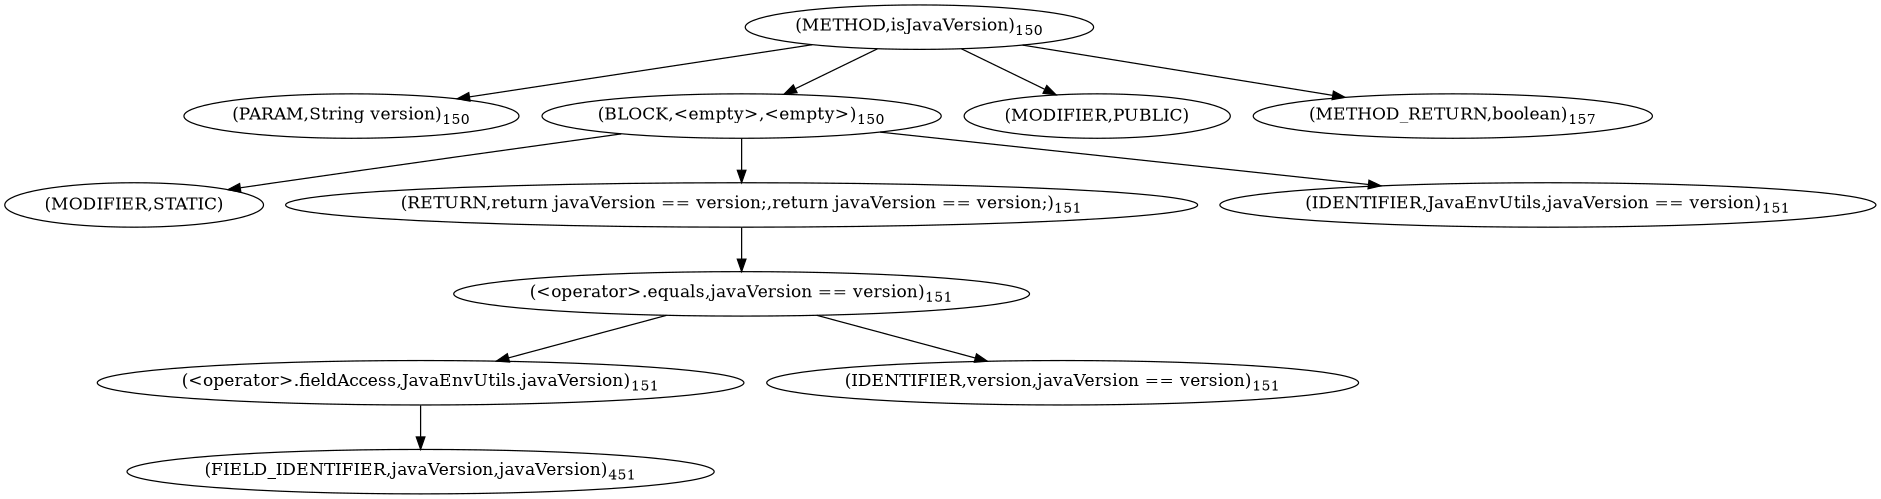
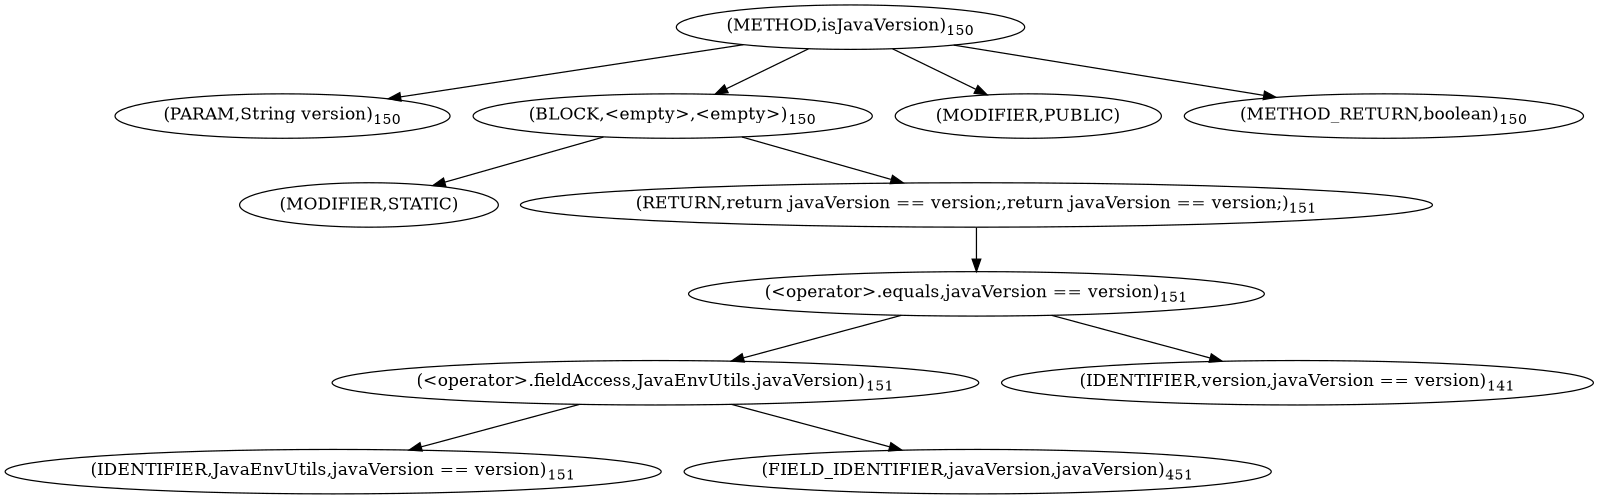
node "(METHOD_RETURN,boolean)": text "157" -> "150"
edge "(BLOCK,<empty>,<empty>)" -> "(IDENTIFIER,JavaEnvUtils,javaVersion == version)": now "(<operator>.fieldAccess,JavaEnvUtils.javaVersion)" -> "(IDENTIFIER,JavaEnvUtils,javaVersion == version)"
node "(IDENTIFIER,version,javaVersion == version)": text "151" -> "141"
